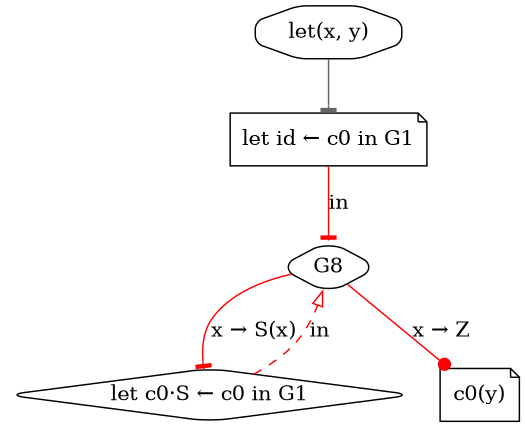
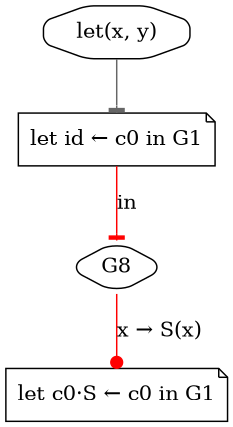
edge "G8" -> "let c0·S ← c0 in G1": arrowhead tee -> dot
edge "let c0·S ← c0 in G1" -> "G8": removed, label "in"
node "let c0·S ← c0 in G1": shape diamond -> note
node "c0(y)": removed
